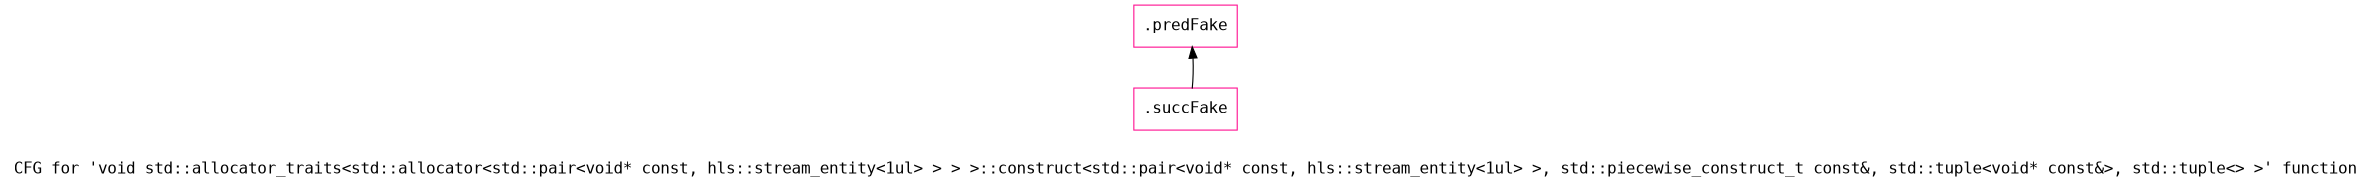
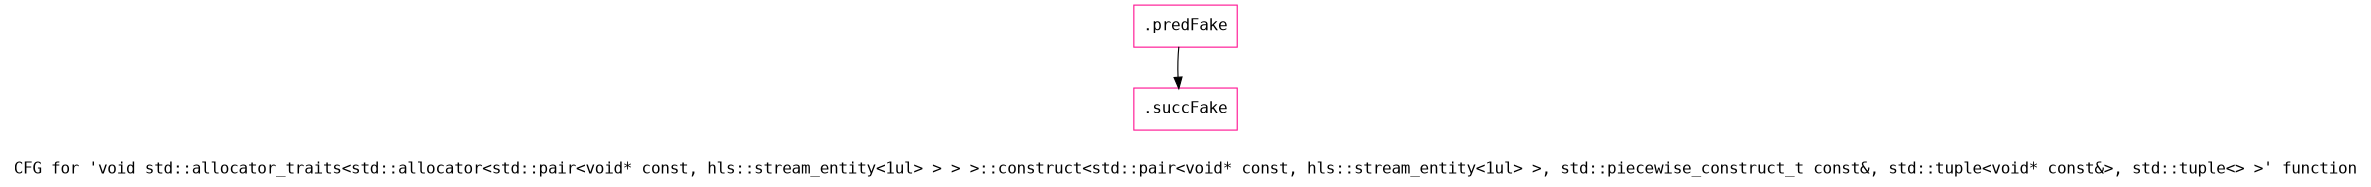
edge ".succFake" -> ".predFake": reversed
